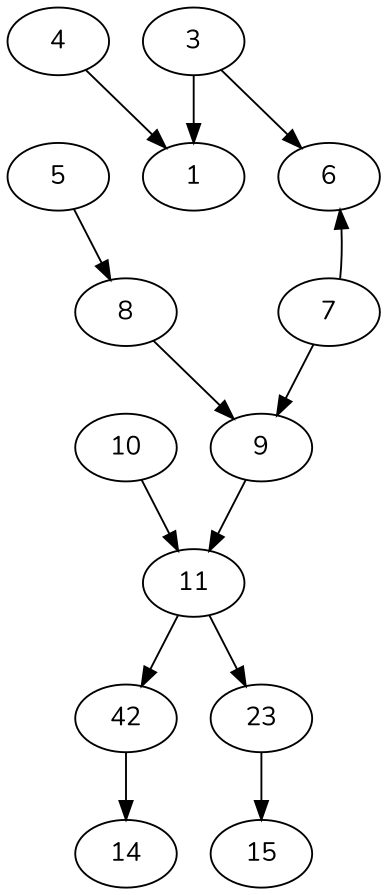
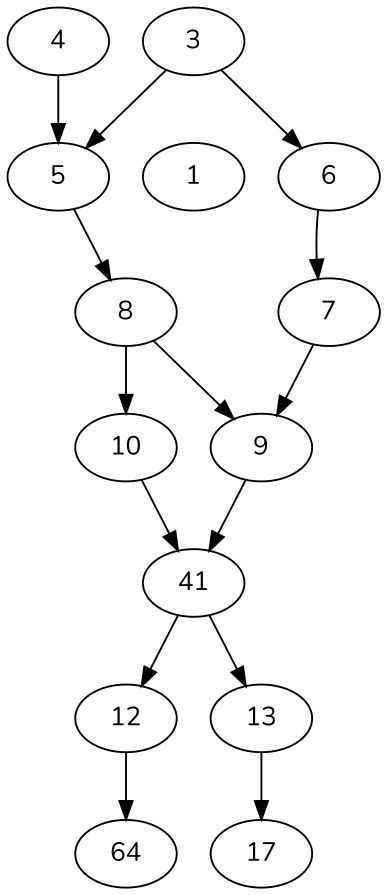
edge "3" -> "1": now "3" -> "5"
edge "4" -> "1": now "4" -> "5"
edge "7" -> "6": reversed
edge "8" -> "10": added
node "11": label "11" -> "41"
node "42": label "42" -> "12"
node "23": label "23" -> "13"
node "14": label "14" -> "64"
node "15": label "15" -> "17"
